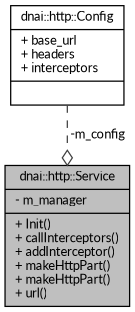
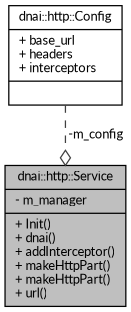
node "dnai::http::Service": text "+ callInterceptors()" -> "+ dnai()"
